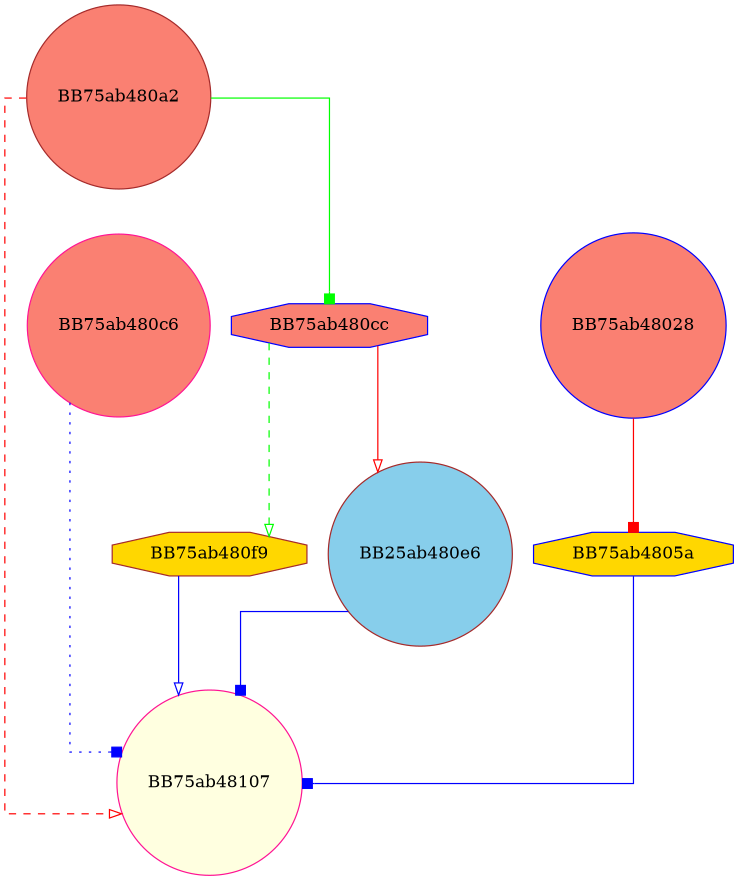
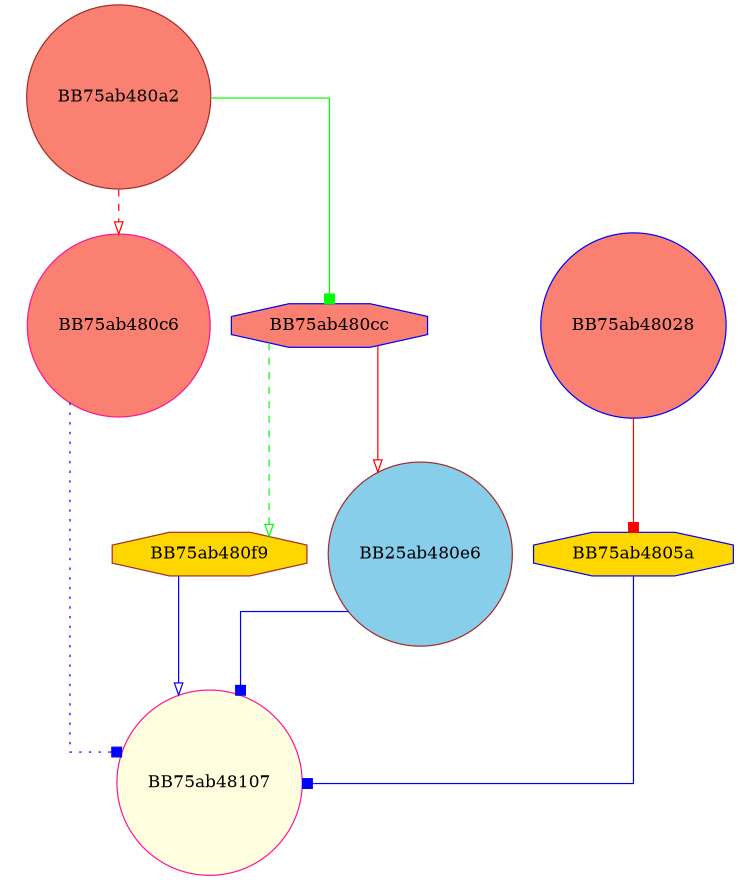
edge "BB75ab480a2" -> "BB75ab48107": now "BB75ab480a2" -> "BB75ab480c6"
